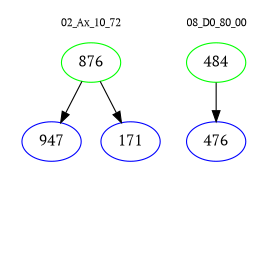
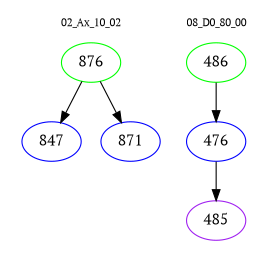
cluster "02_Ax_10_72": label "02_Ax_10_72" -> "02_Ax_10_02"
node "484": label "484" -> "486"
node "947": label "947" -> "847"
node "171": label "171" -> "871"
node "485": added
